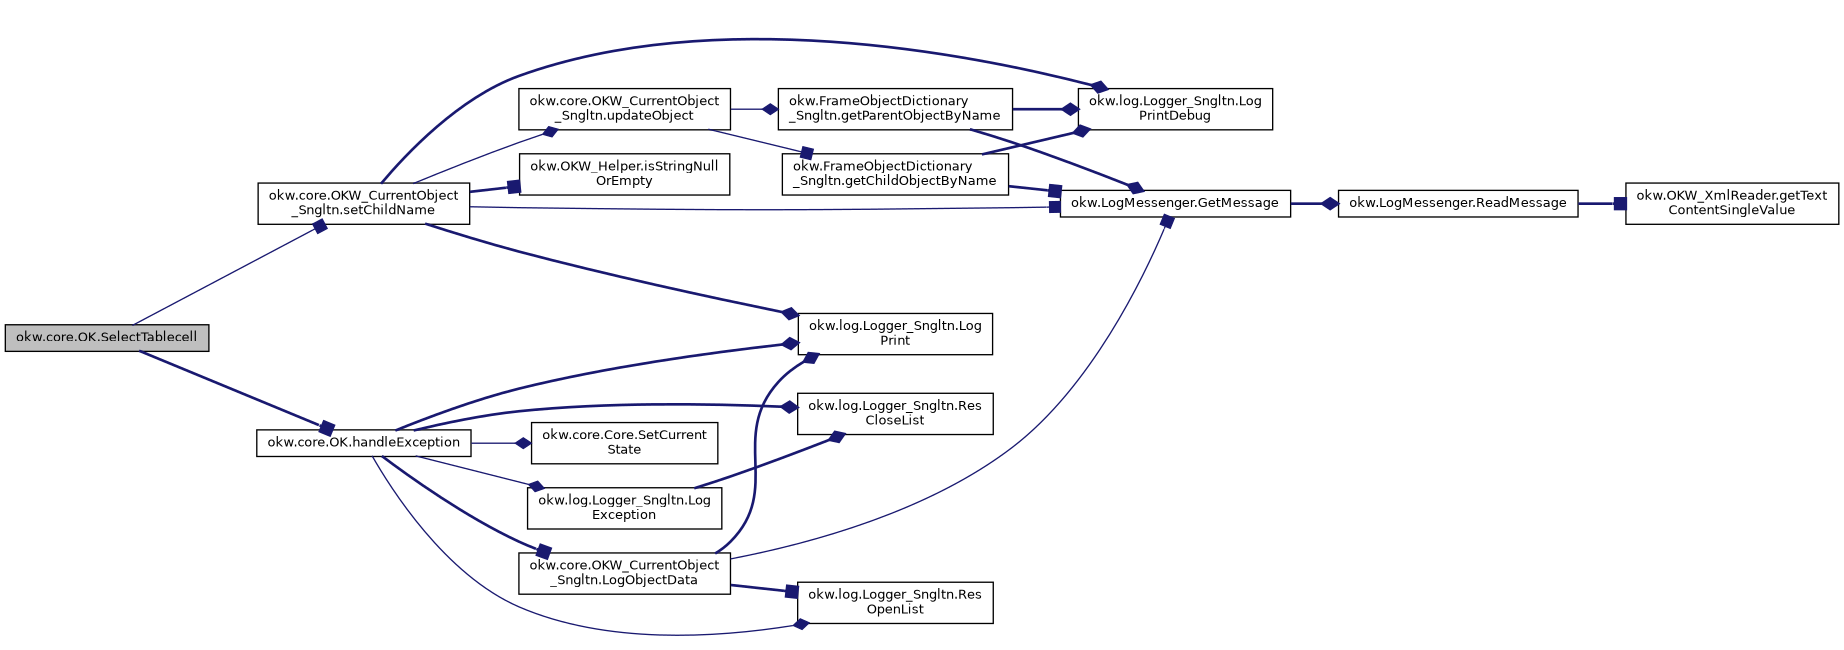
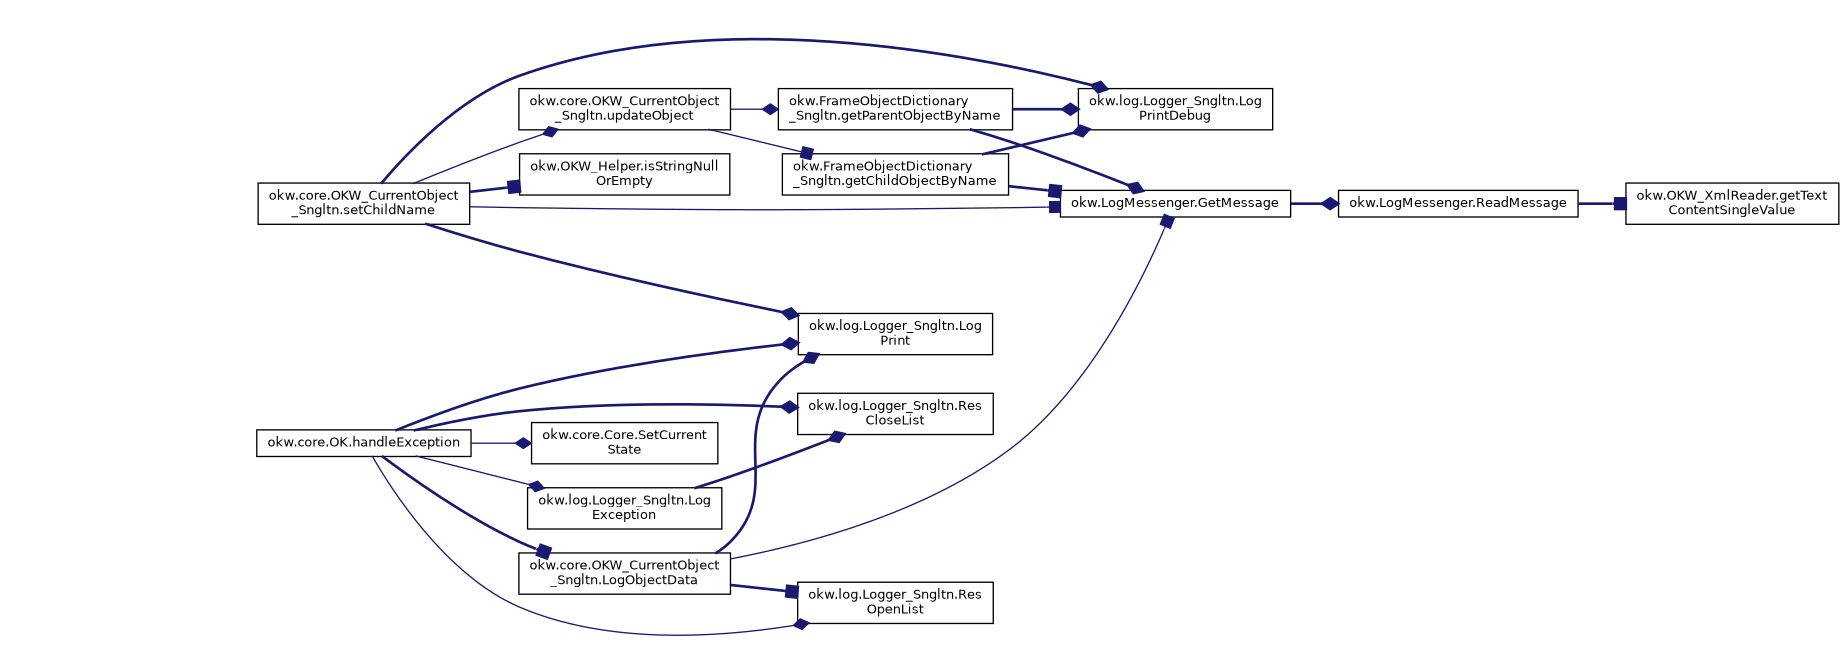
node "okw.core.OK.SelectTablecell": removed
